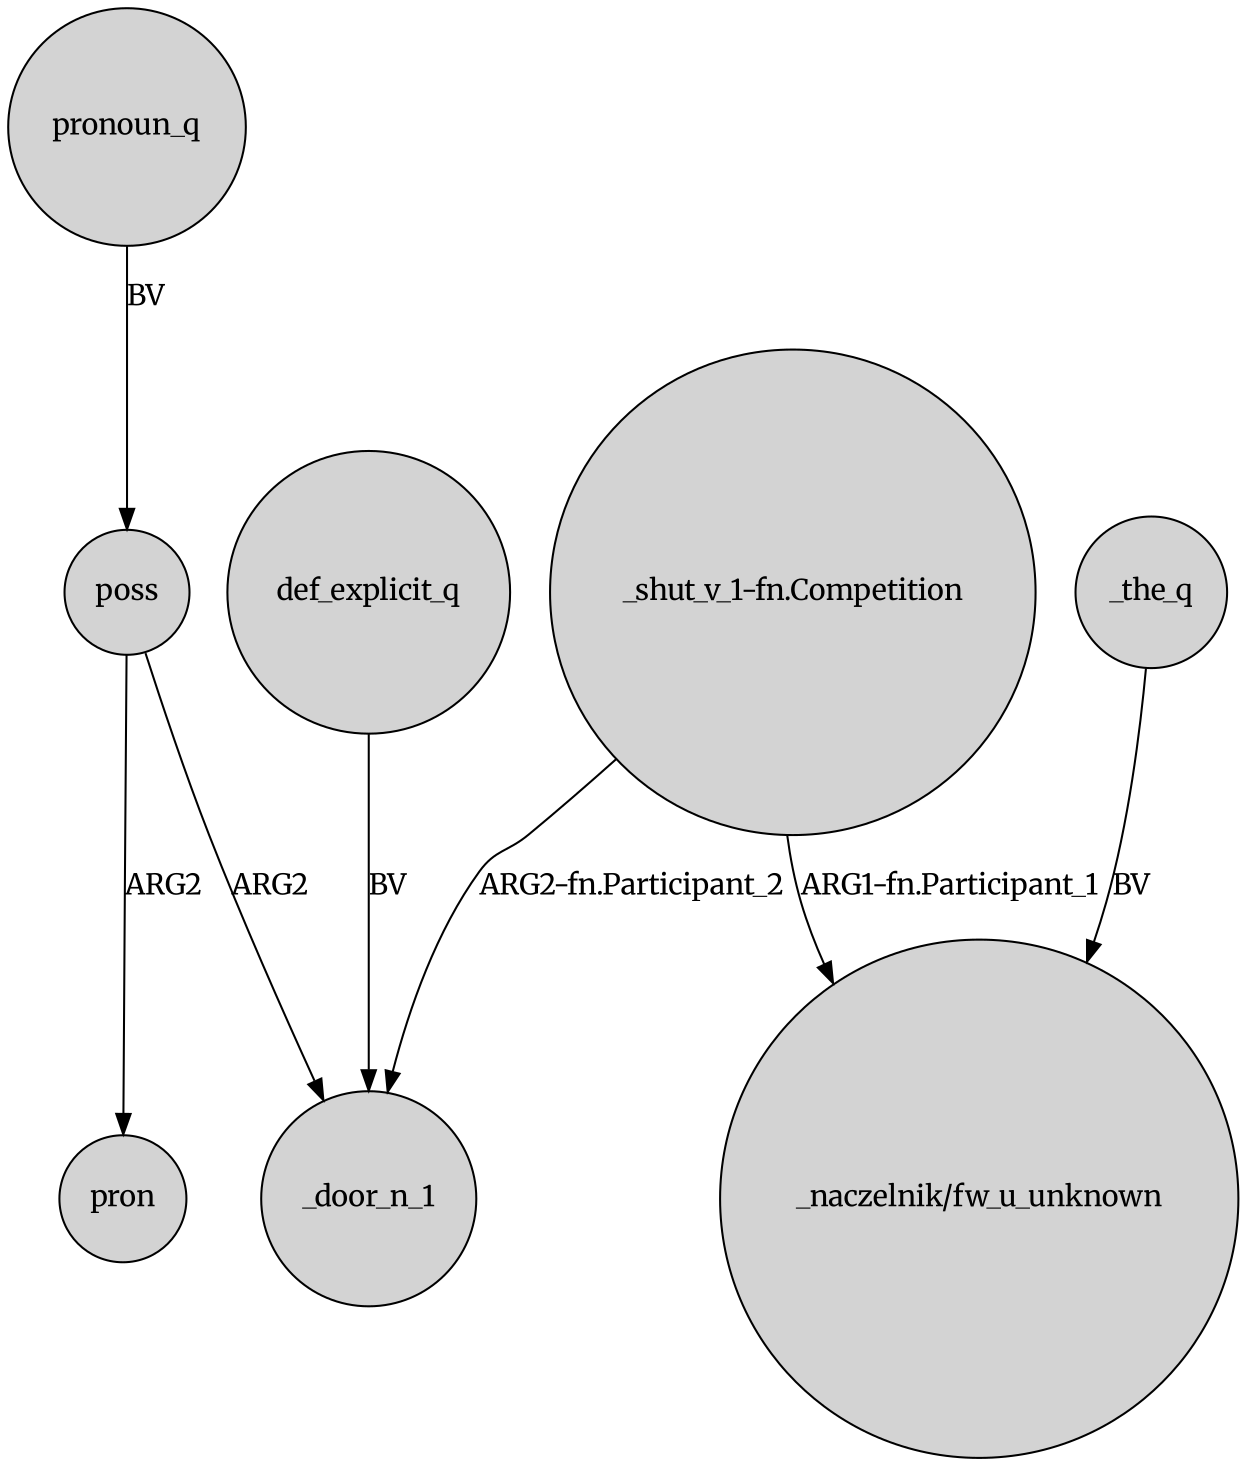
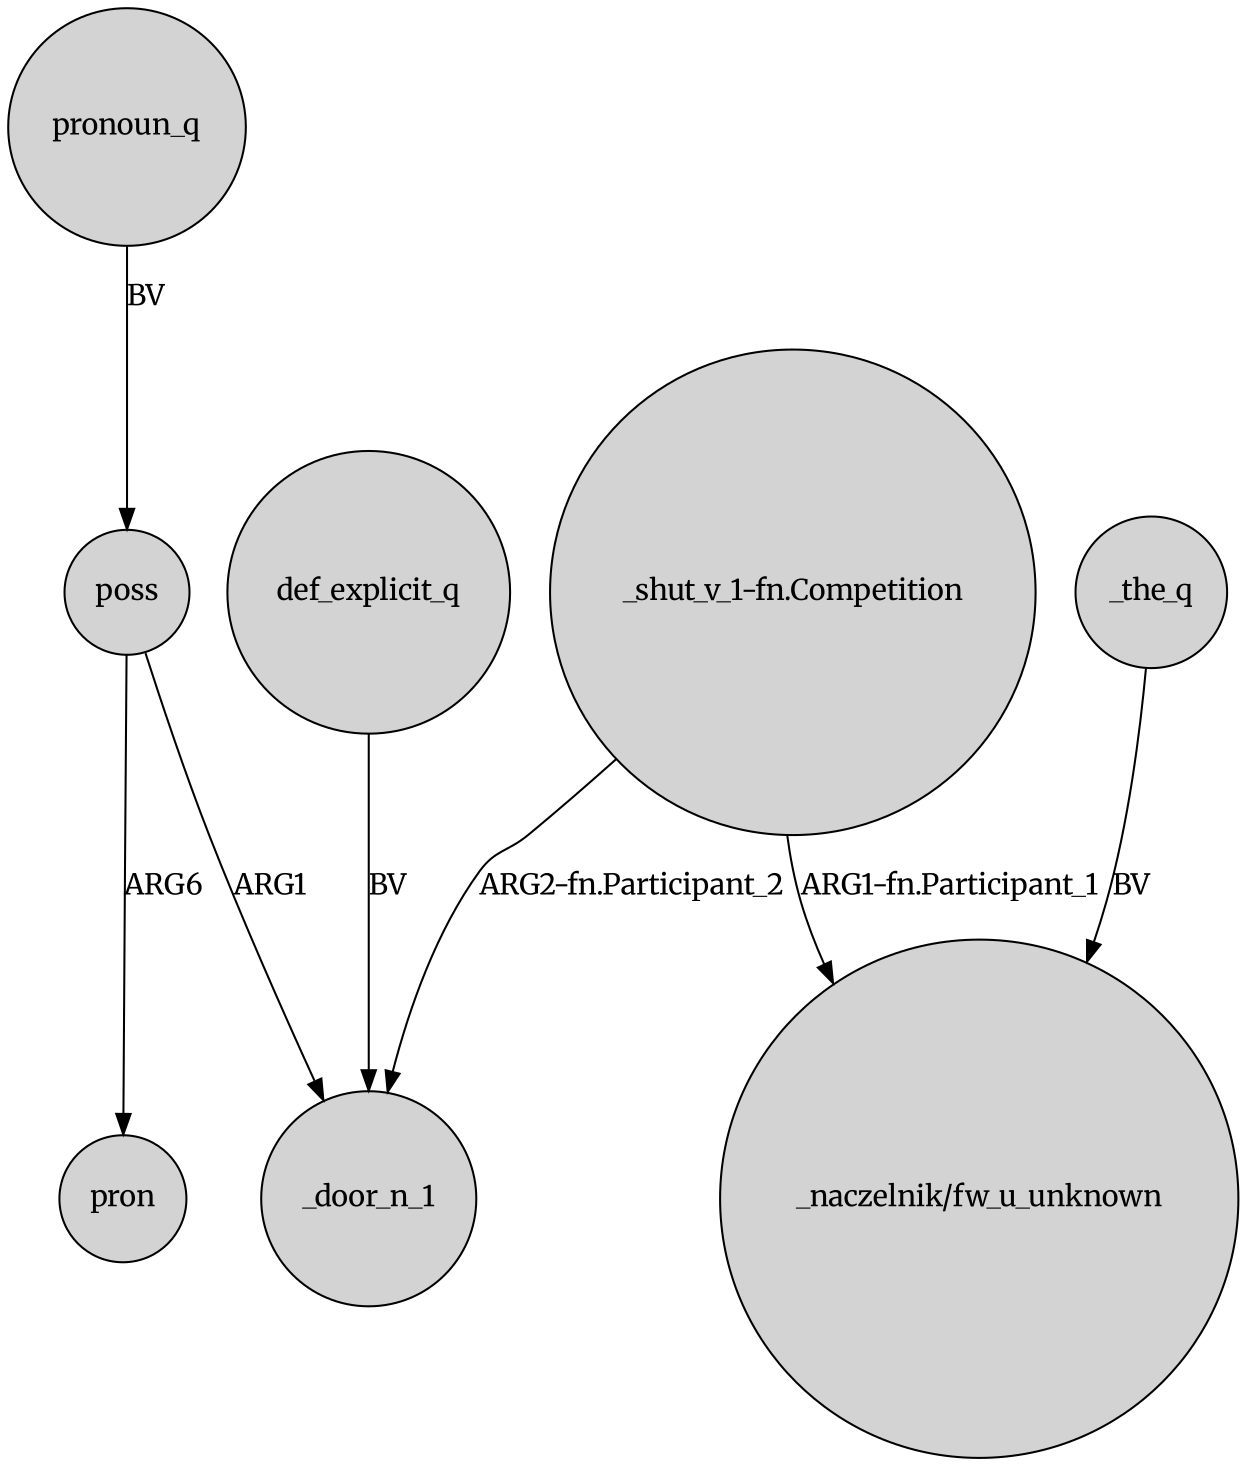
edge "poss" -> "pron": label "ARG2" -> "ARG6"
edge "poss" -> "_door_n_1": label "ARG2" -> "ARG1"
